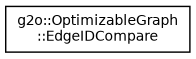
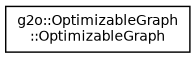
node "g2o::OptimizableGraph ::EdgeIDCompare": label "g2o::OptimizableGraph ::EdgeIDCompare" -> "g2o::OptimizableGraph ::OptimizableGraph"
